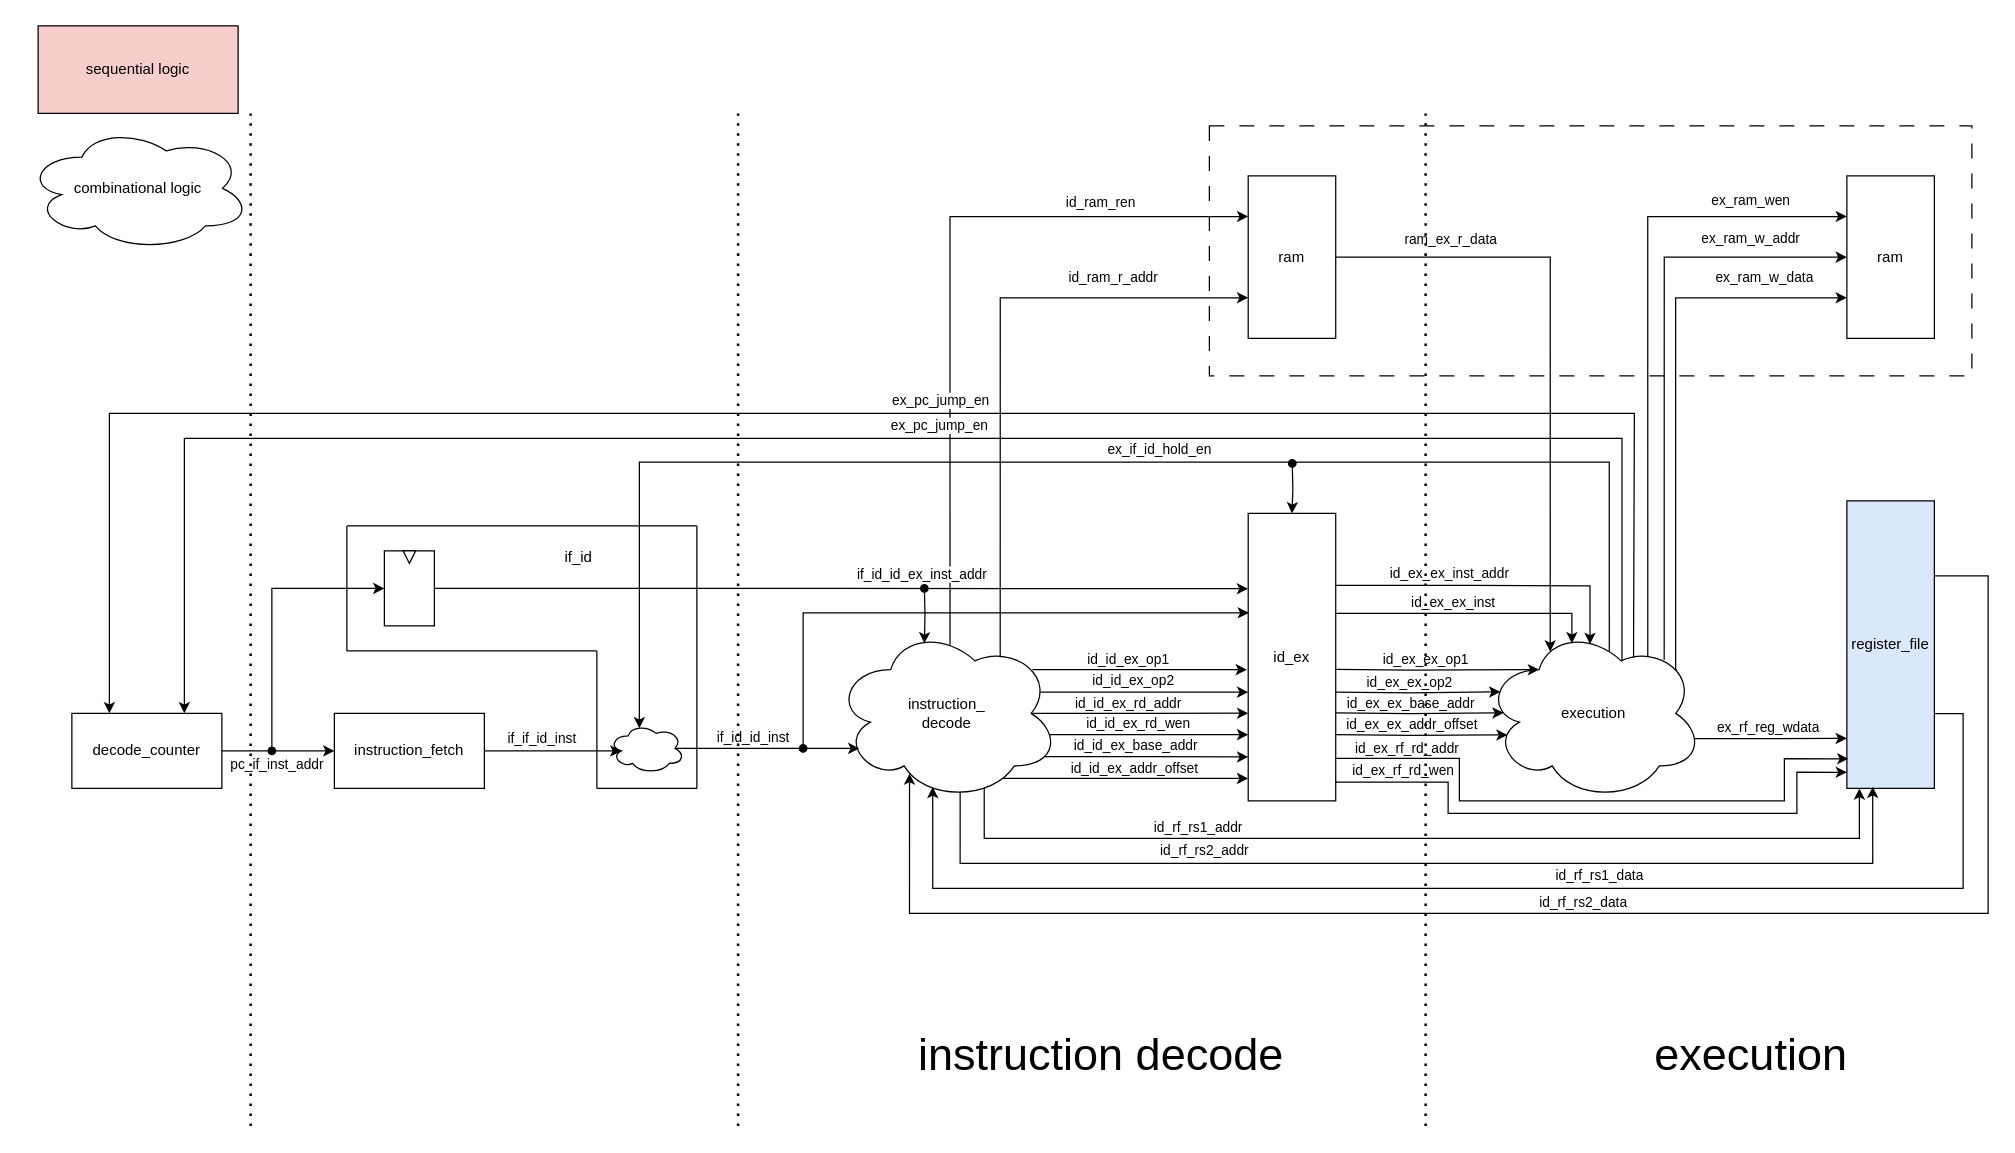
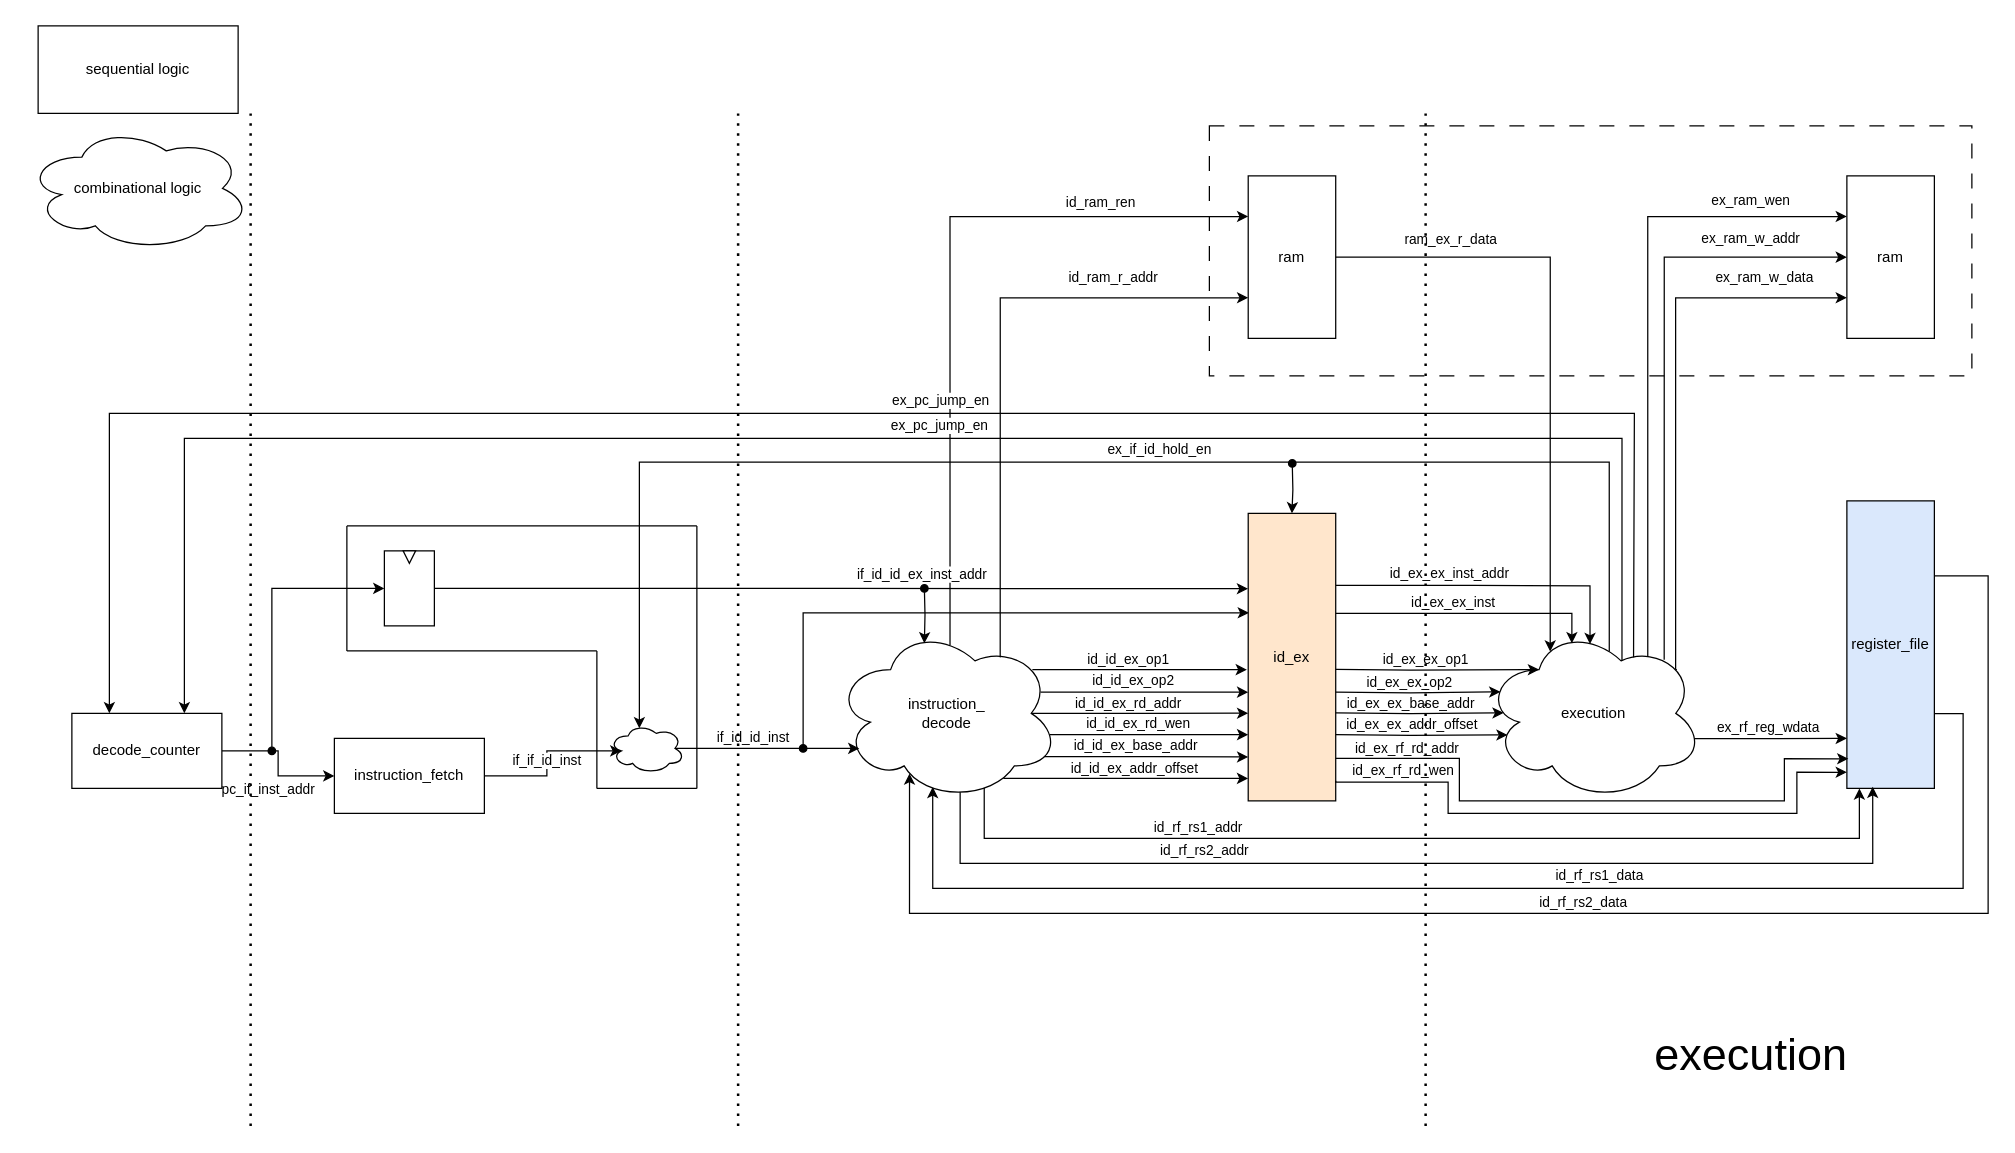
node "sequential logic": fillcolor #f8cecc -> #ffffff
node "if_id": removed
node "id_ex": fillcolor #ffffff -> #ffe6cc
node "instruction_fetch": moved (409, 751) -> (409, 776)
node "instruction decode": removed
